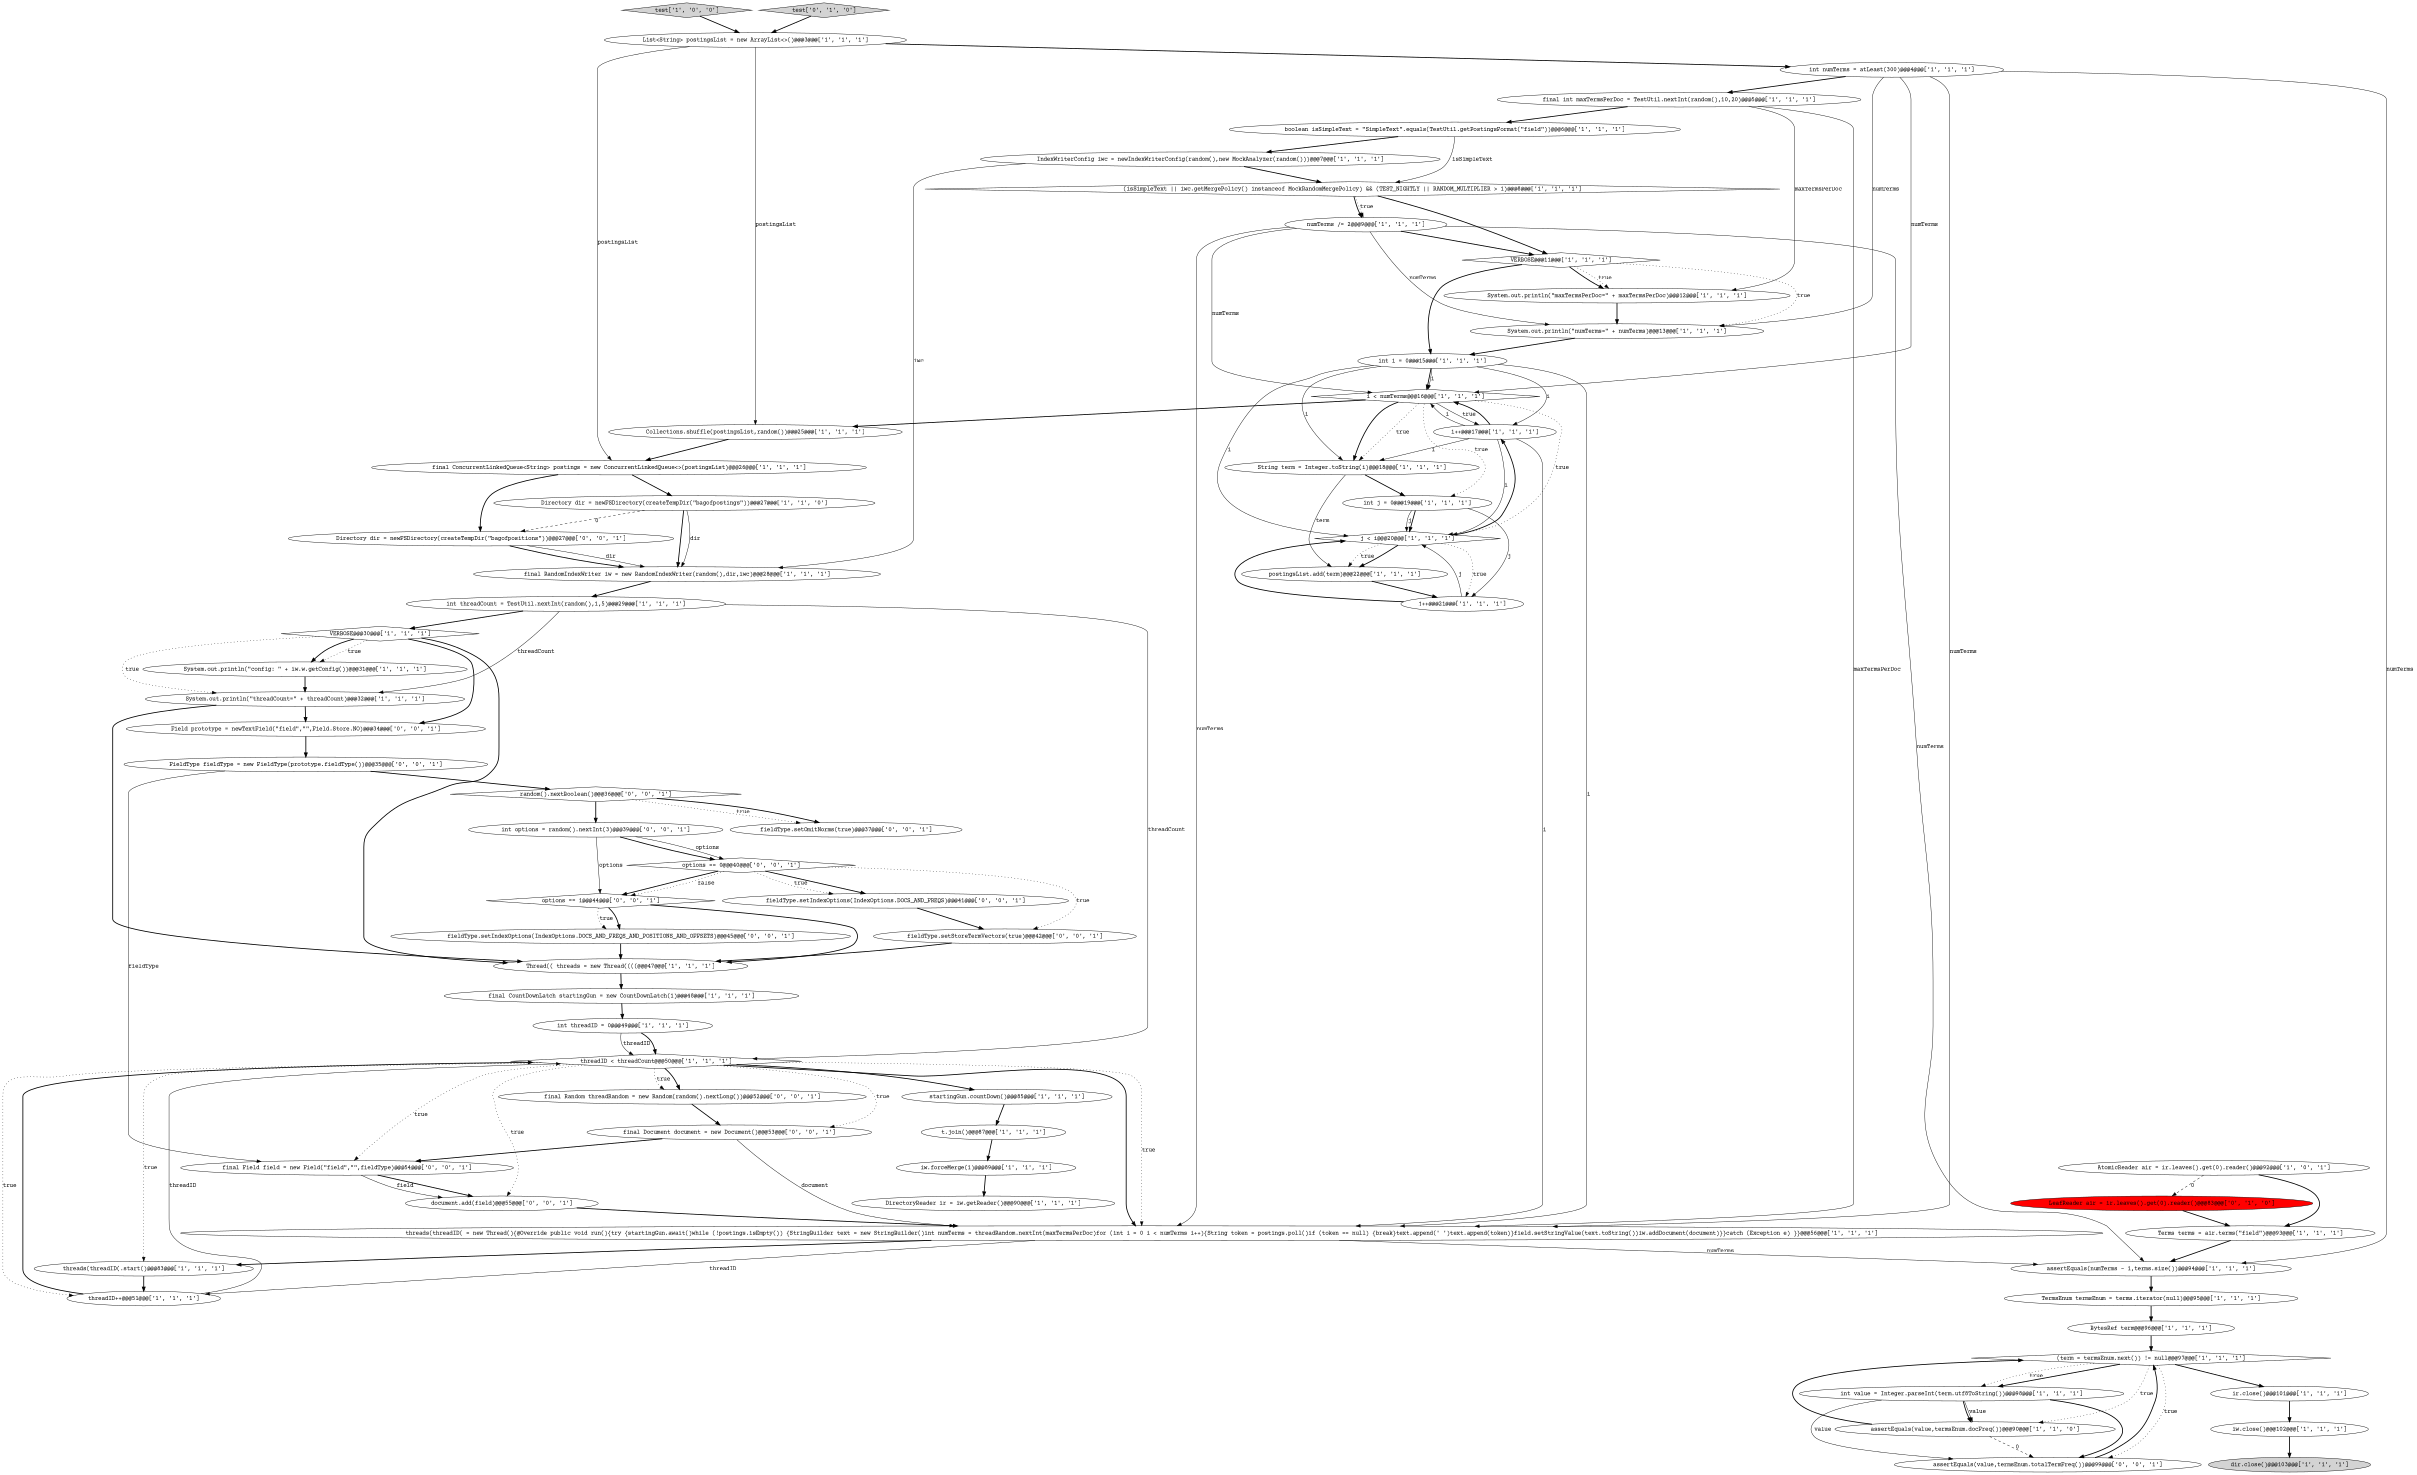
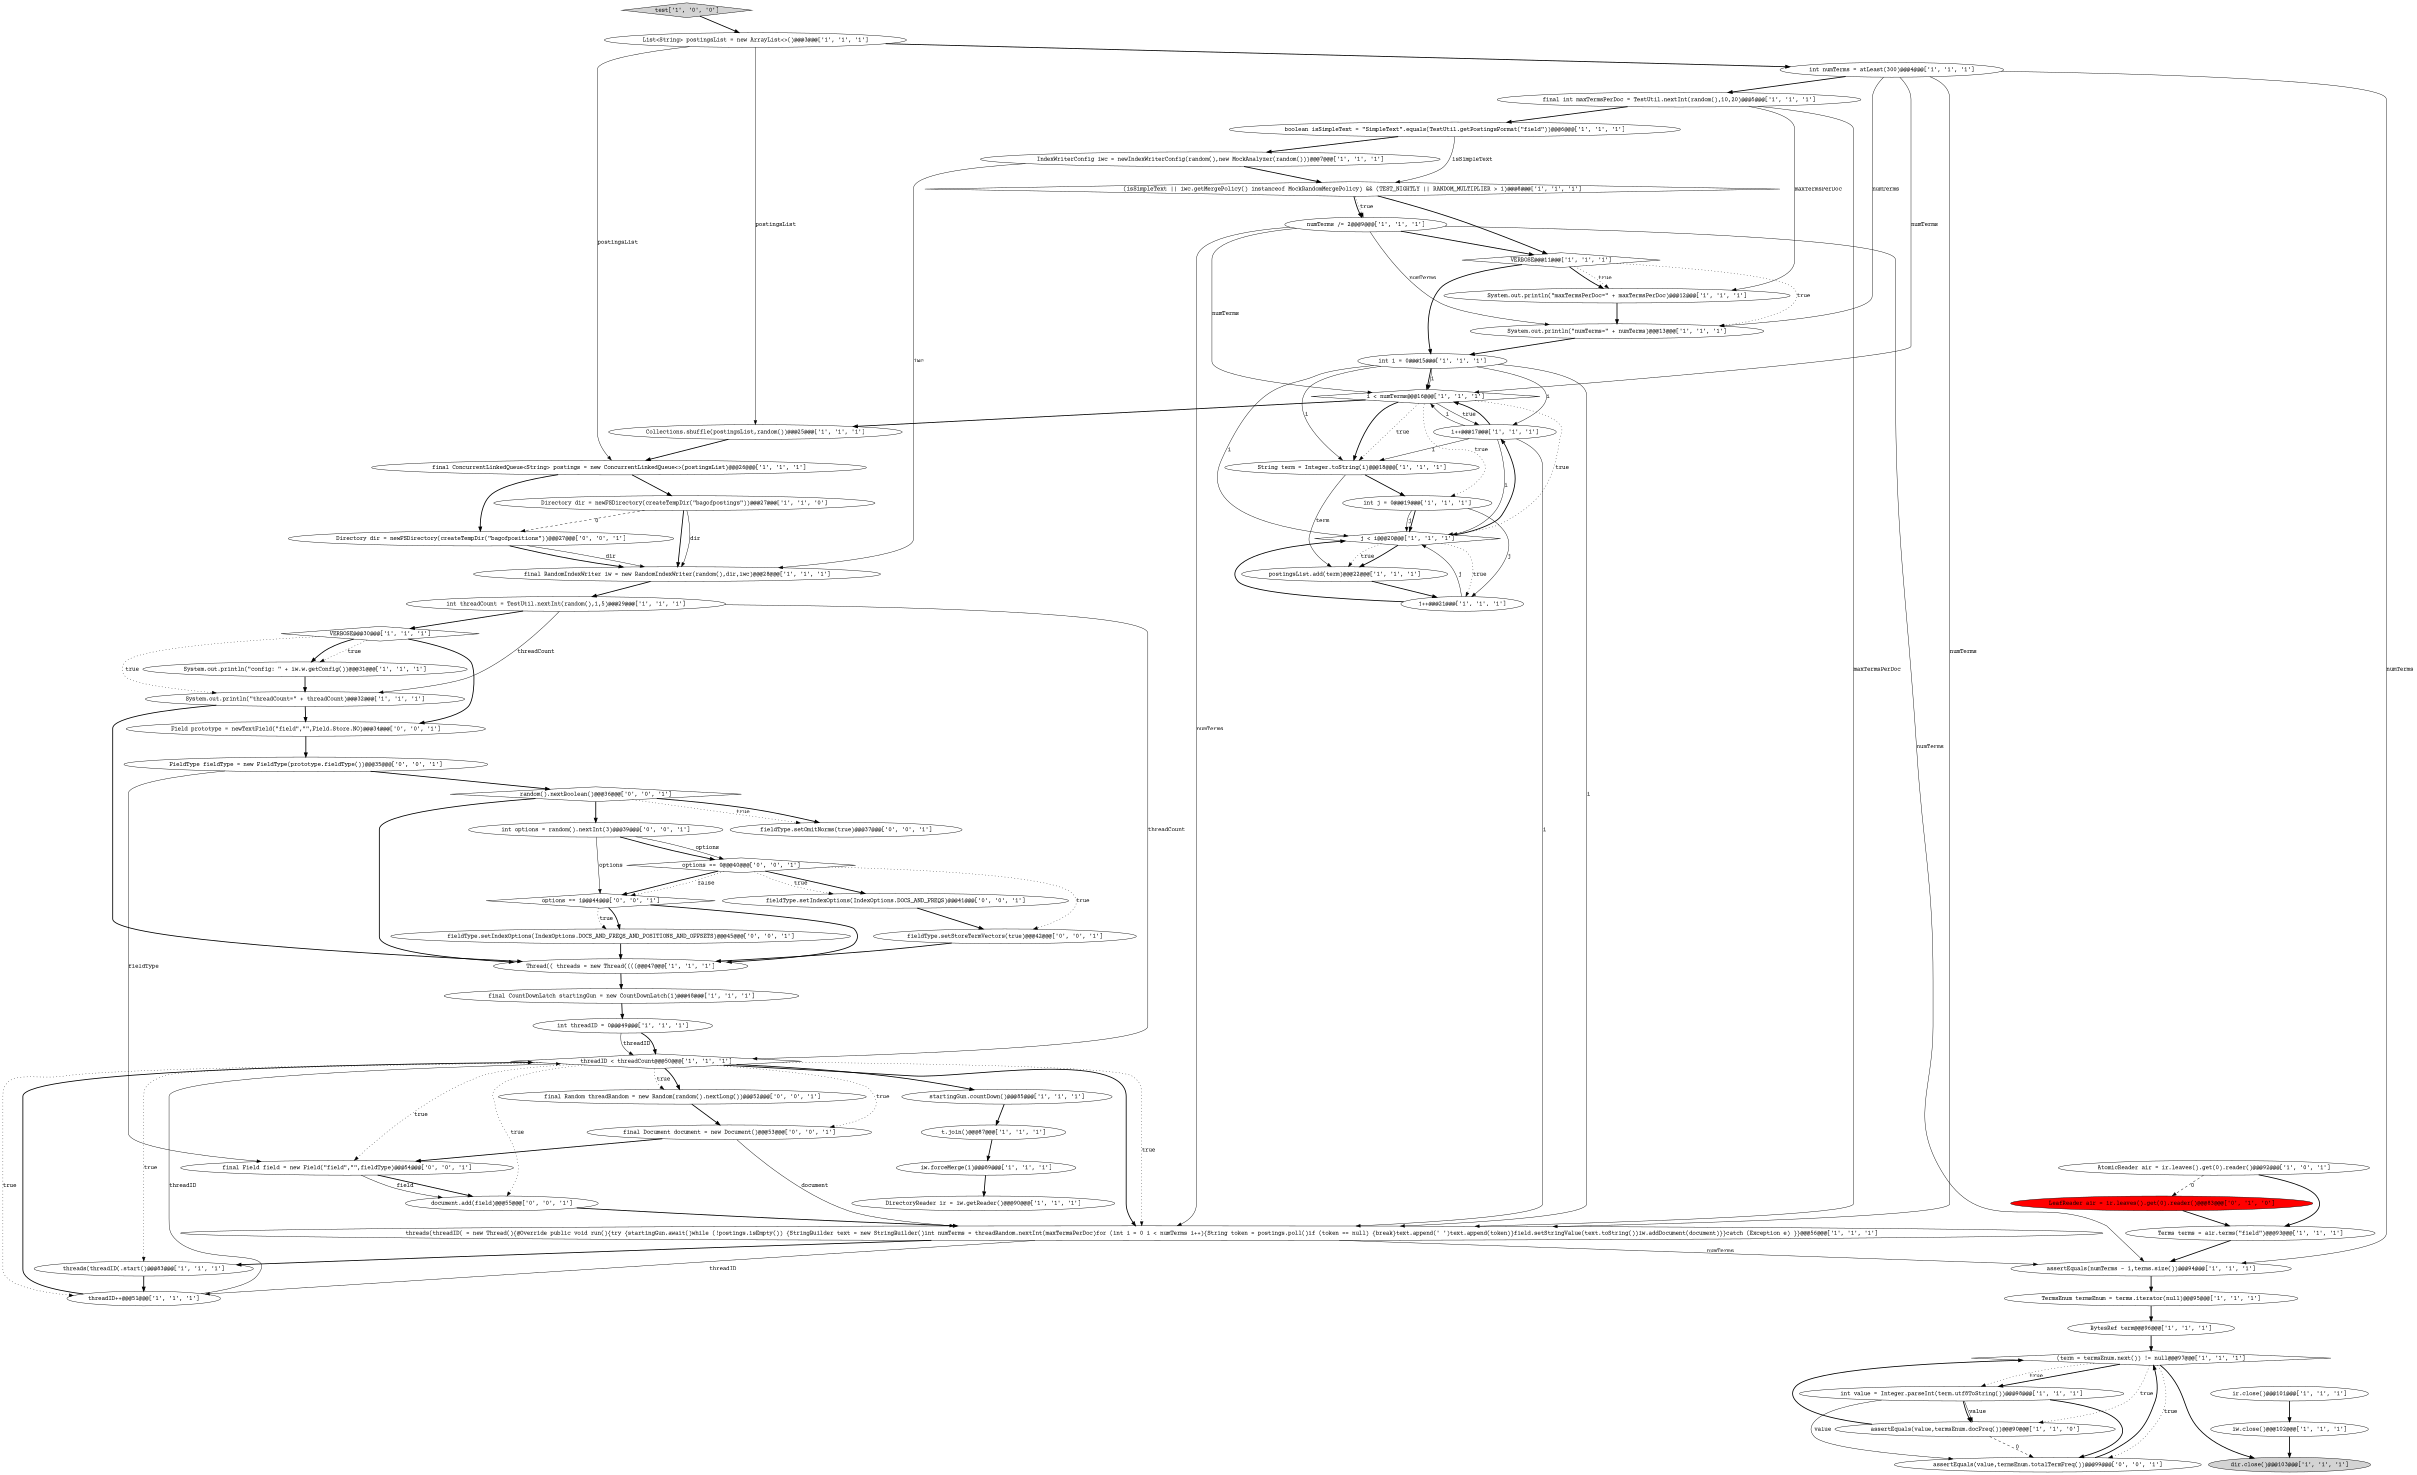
node "test['0', '1', '0']": removed
edge "VERBOSE@@@30@@@['1', '1', '1']" -> "Thread(( threads = new Thread((((@@@47@@@['1', '1', '1']": now "random().nextBoolean()@@@36@@@['0', '0', '1']" -> "Thread(( threads = new Thread((((@@@47@@@['1', '1', '1']"
edge "(term = termsEnum.next()) != null@@@97@@@['1', '1', '1']" -> "ir.close()@@@101@@@['1', '1', '1']": now "(term = termsEnum.next()) != null@@@97@@@['1', '1', '1']" -> "dir.close()@@@103@@@['1', '1', '1']"
